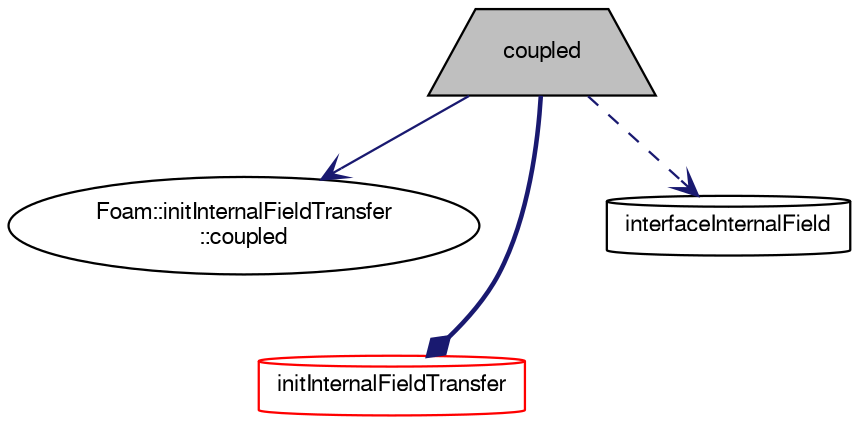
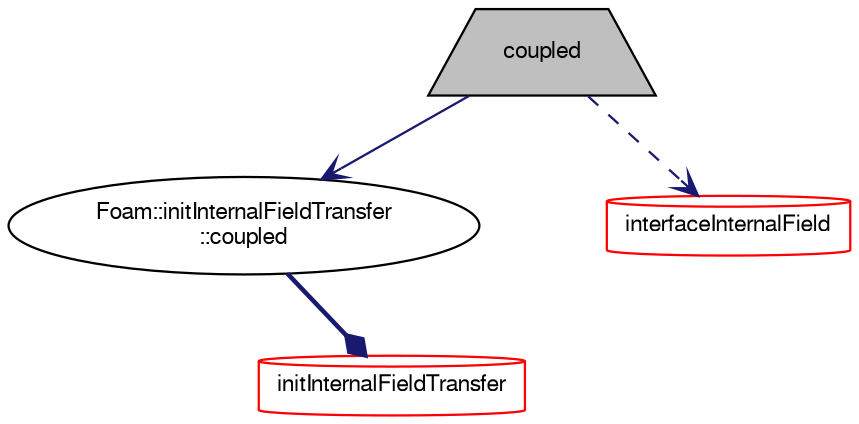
edge "coupled" -> "initInternalFieldTransfer": now "Foam::initInternalFieldTransfer ::coupled" -> "initInternalFieldTransfer"
node "interfaceInternalField": color black -> red
